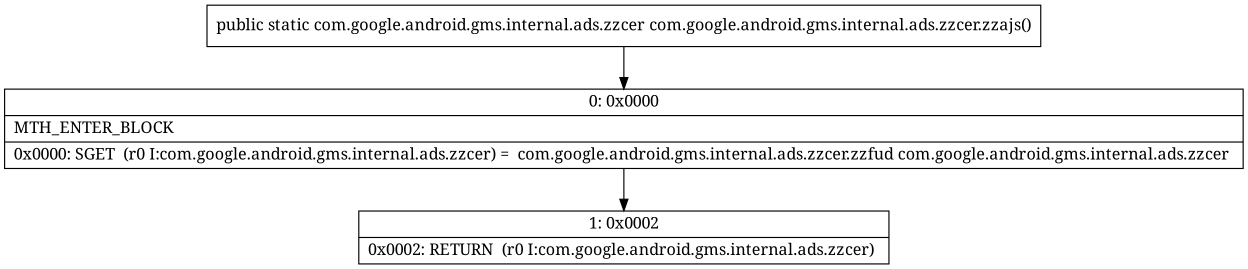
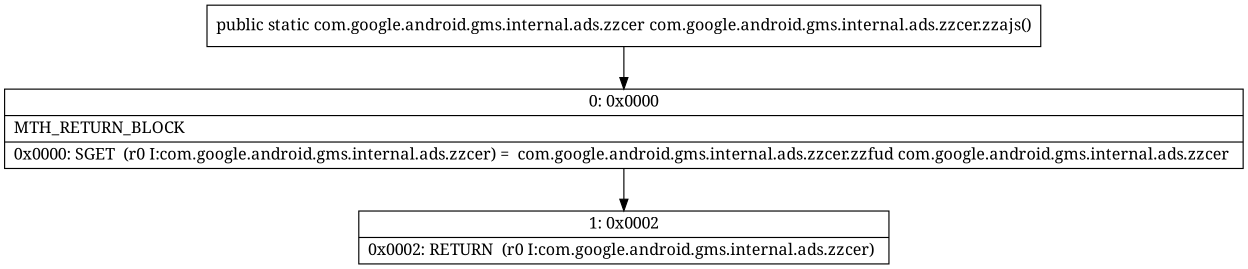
node "0: 0x0000": text "MTH_ENTER_BLOCK" -> "MTH_RETURN_BLOCK"
